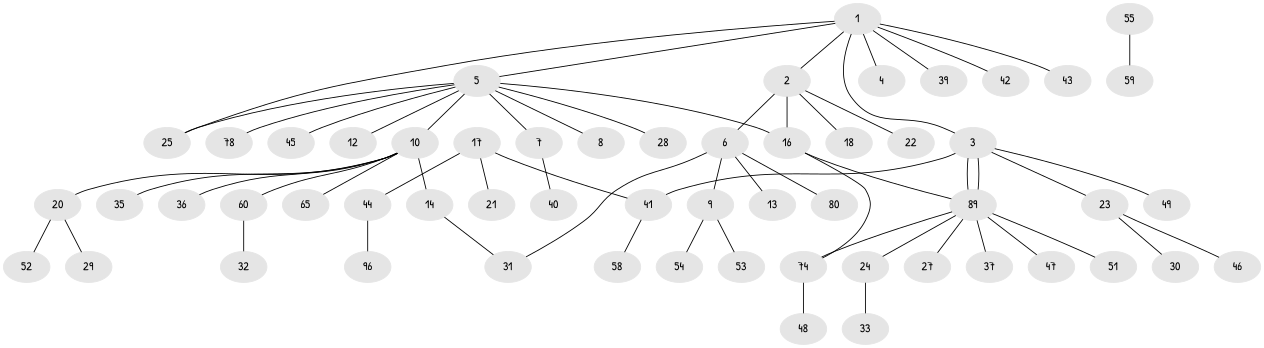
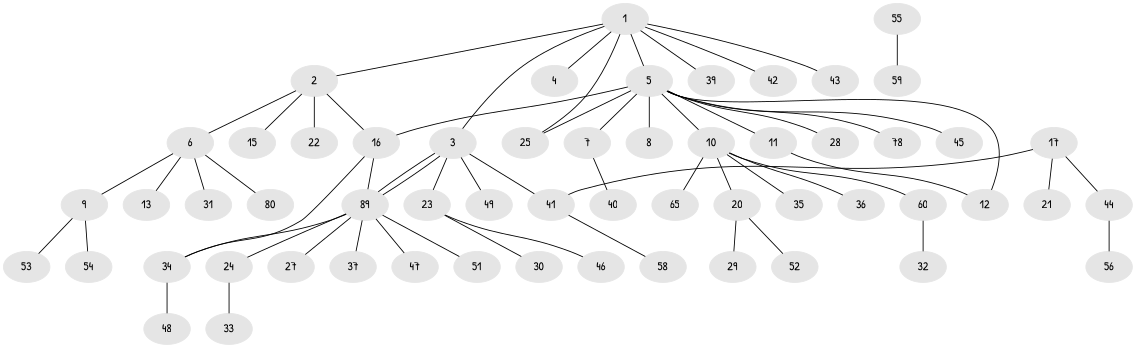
node "11": added
node "18": label "18" -> "15"
node "14": removed
node "96": label "96" -> "56"
node "74": label "74" -> "34"
